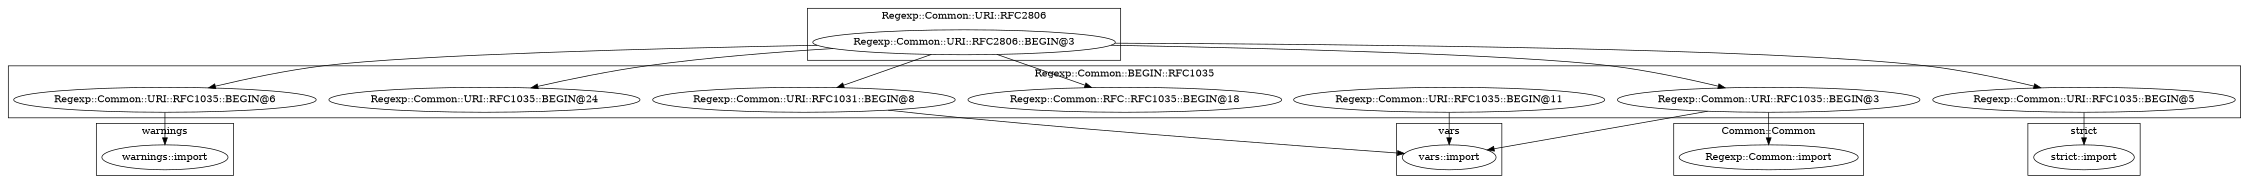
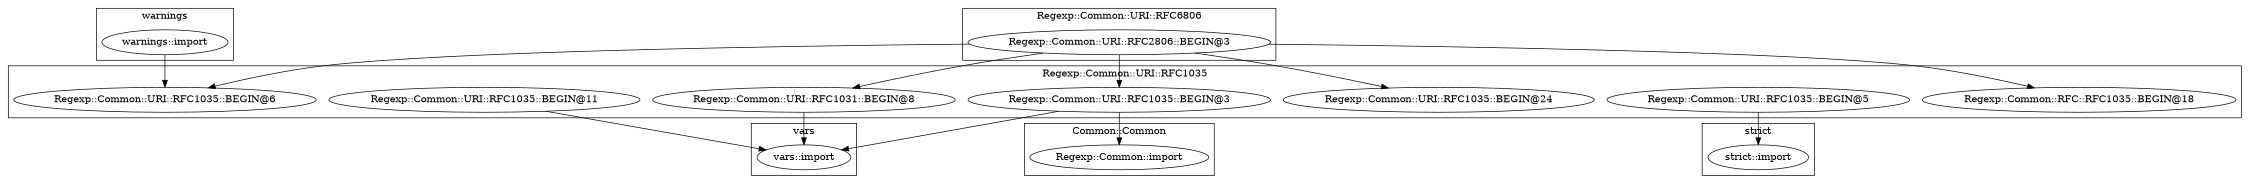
cluster "Regexp::Common::URI::RFC2806": label "Regexp::Common::URI::RFC2806" -> "Regexp::Common::URI::RFC6806"
edge "Regexp::Common::URI::RFC2806::BEGIN@3" -> "Regexp::Common::URI::RFC1035::BEGIN@5": removed
cluster "Regexp::Common::BEGIN::RFC1035": label "Regexp::Common::BEGIN::RFC1035" -> "Regexp::Common::URI::RFC1035"
edge "Regexp::Common::URI::RFC1035::BEGIN@6" -> "warnings::import": reversed
